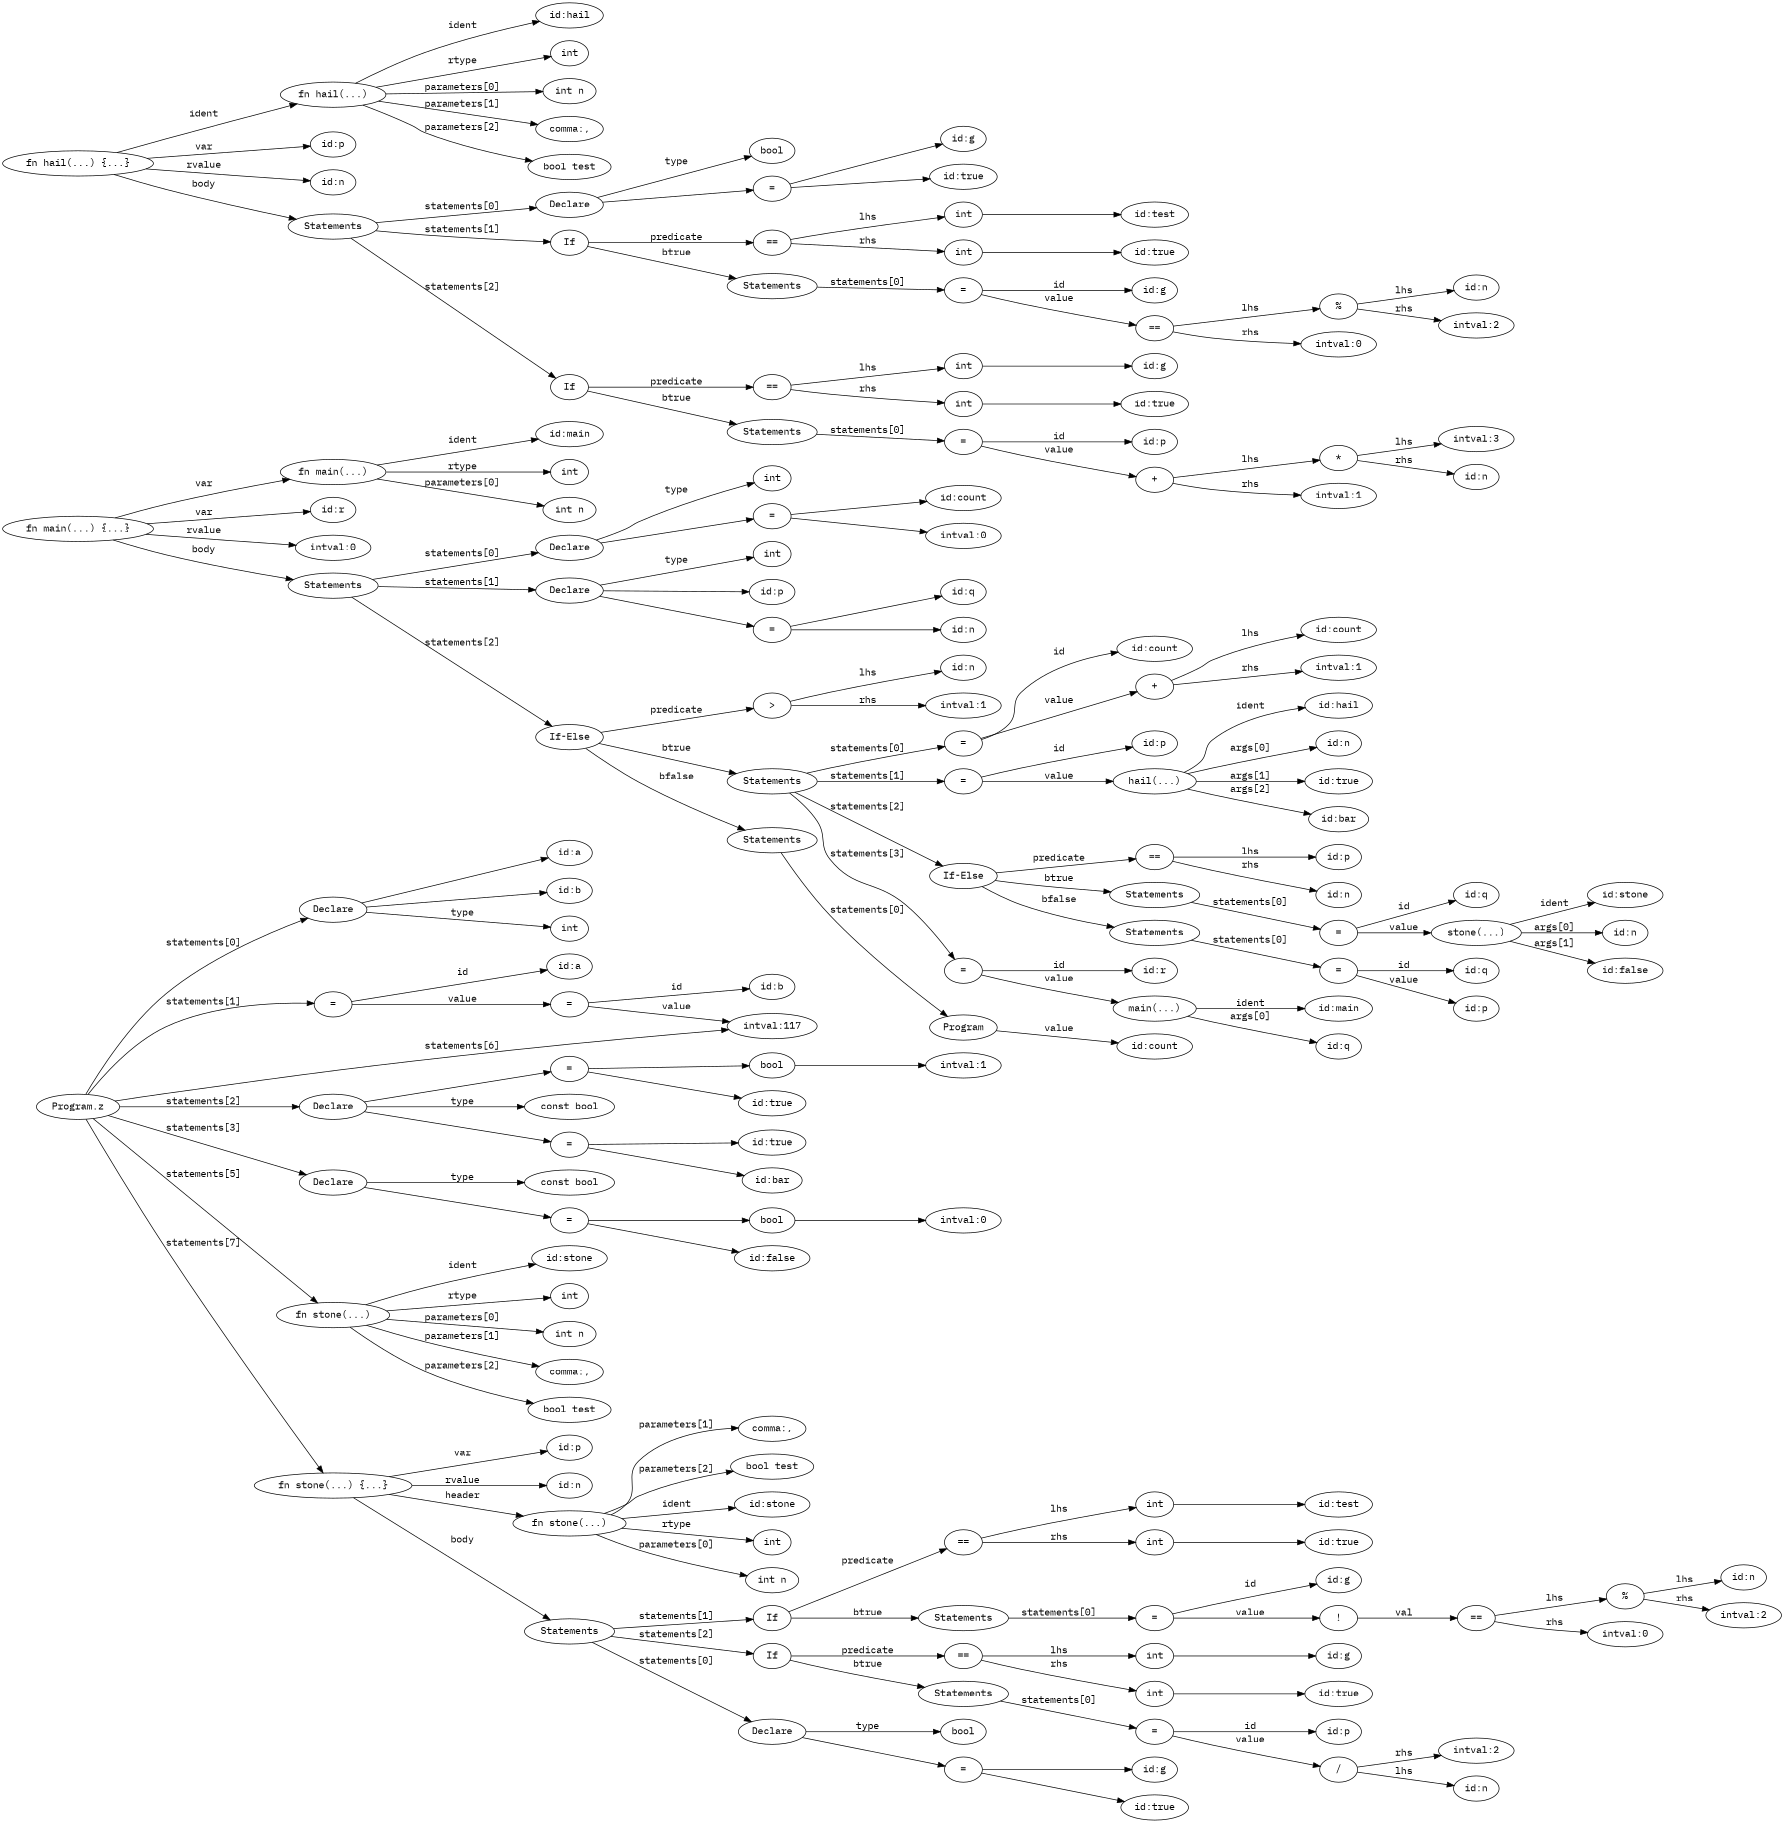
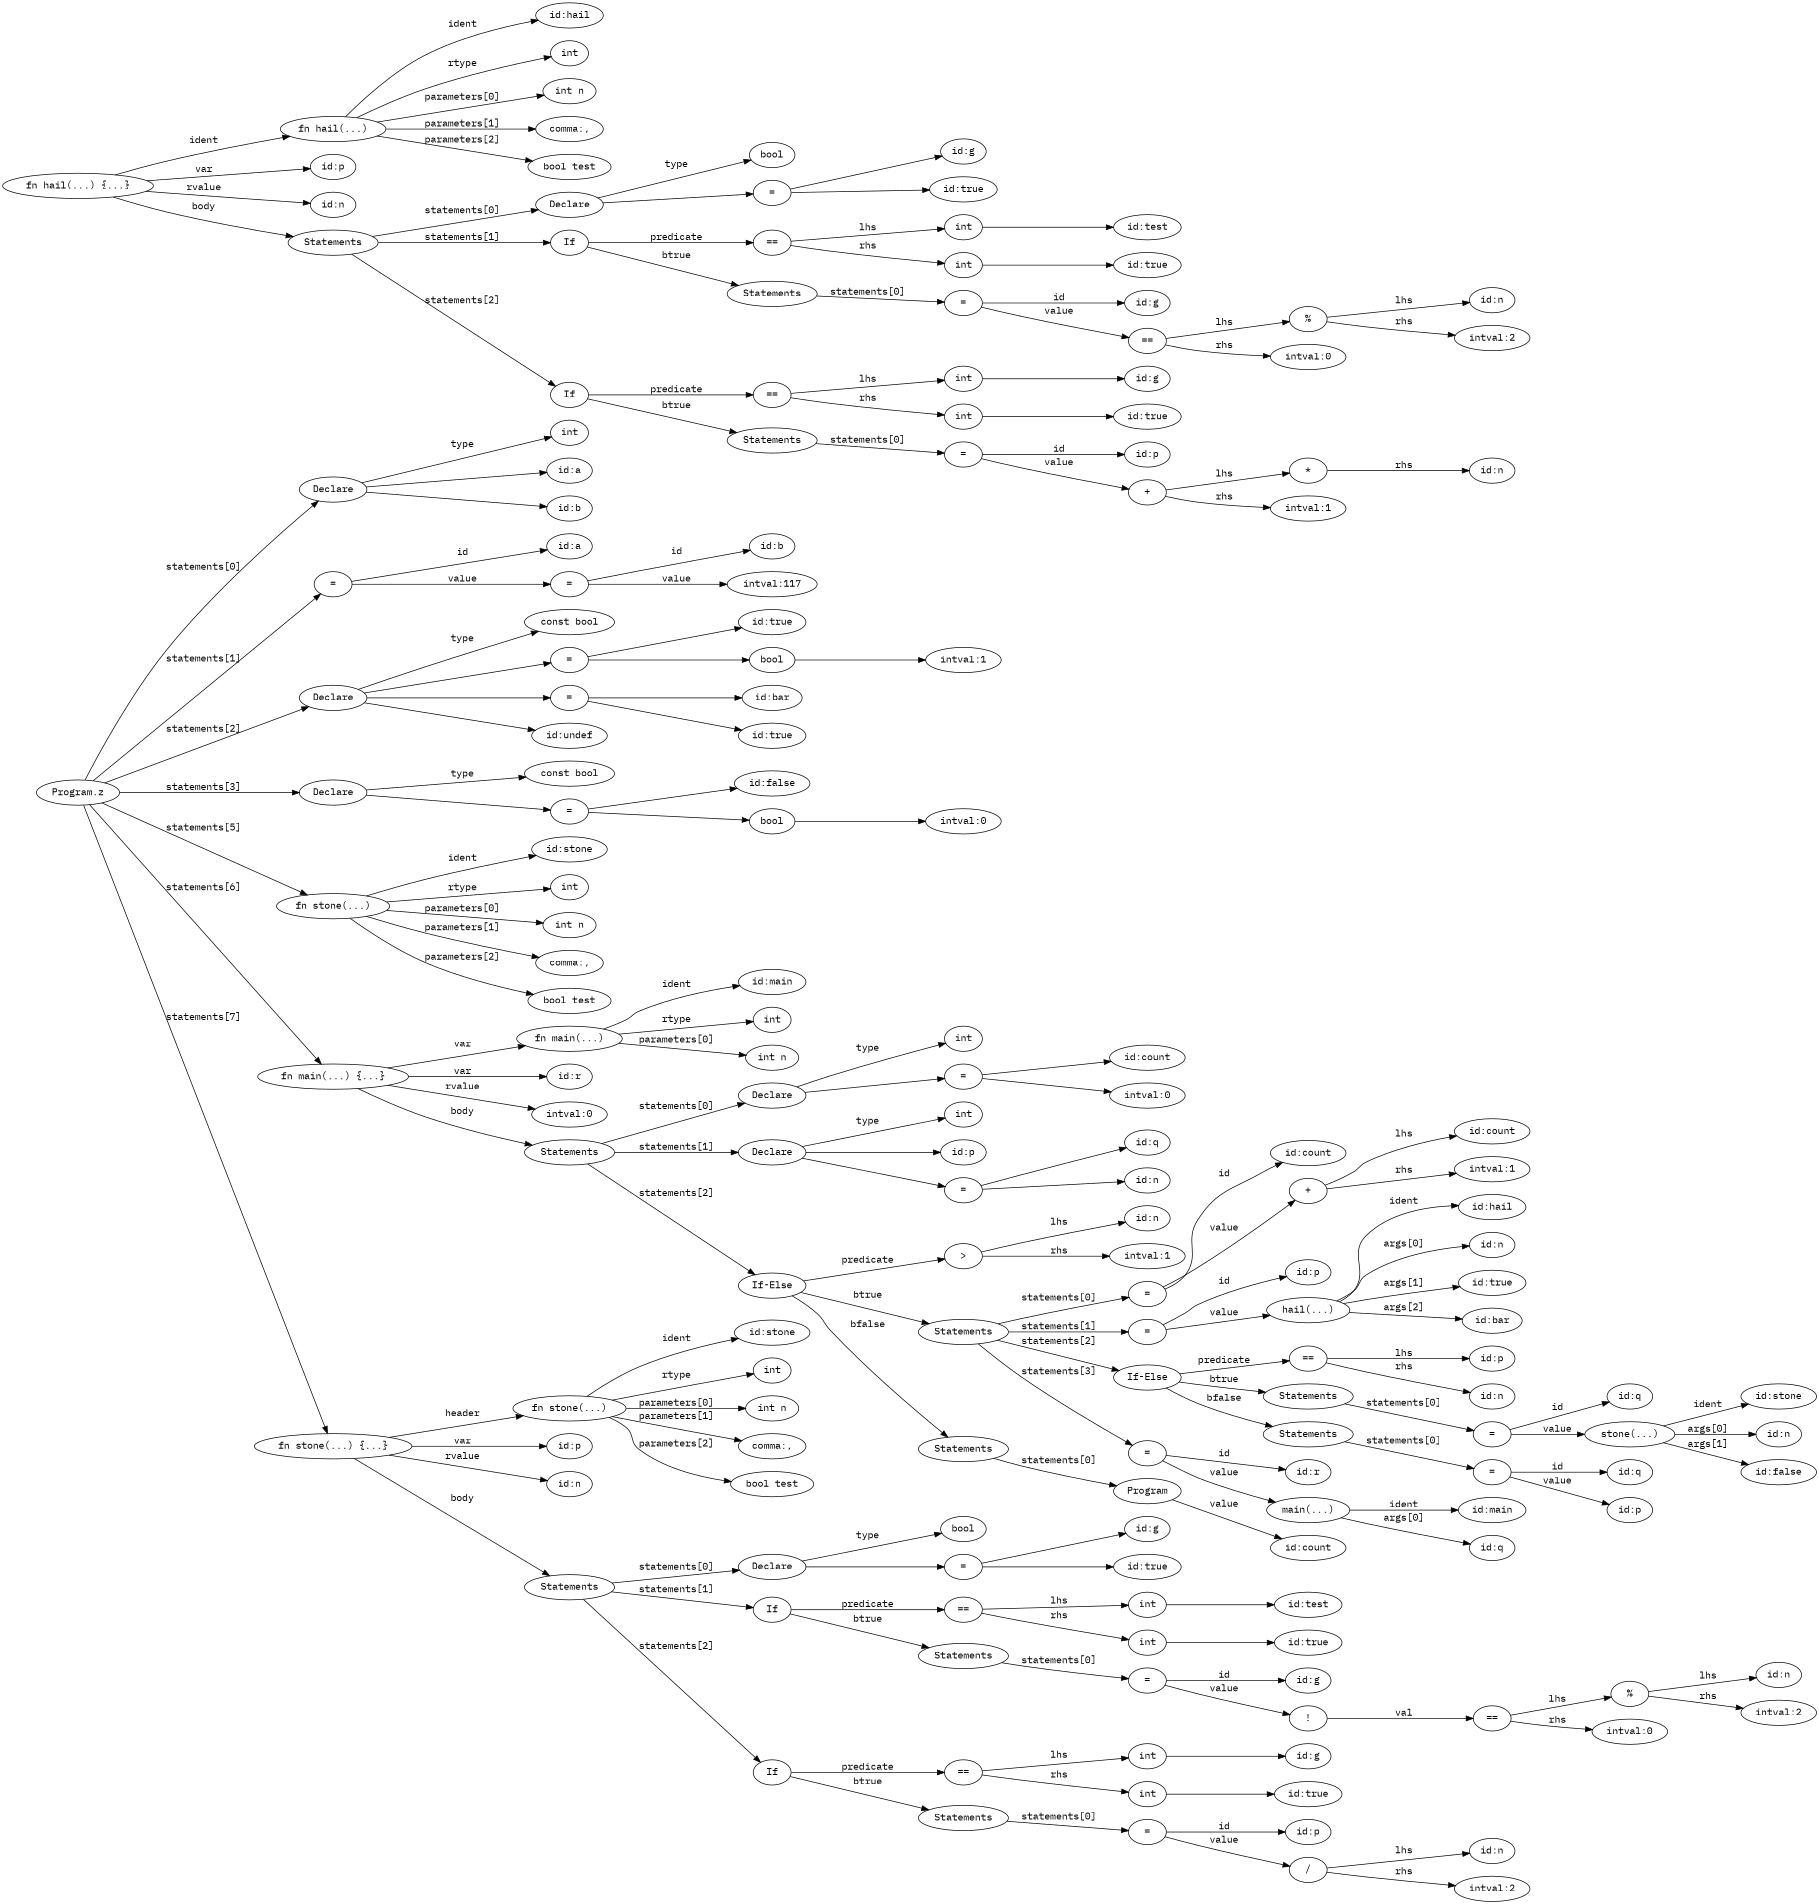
node "intval:3": removed
node "id:undef": added
edge "Program.z" -> "intval:117": now "Program.z" -> "fn main(...) {...}"
